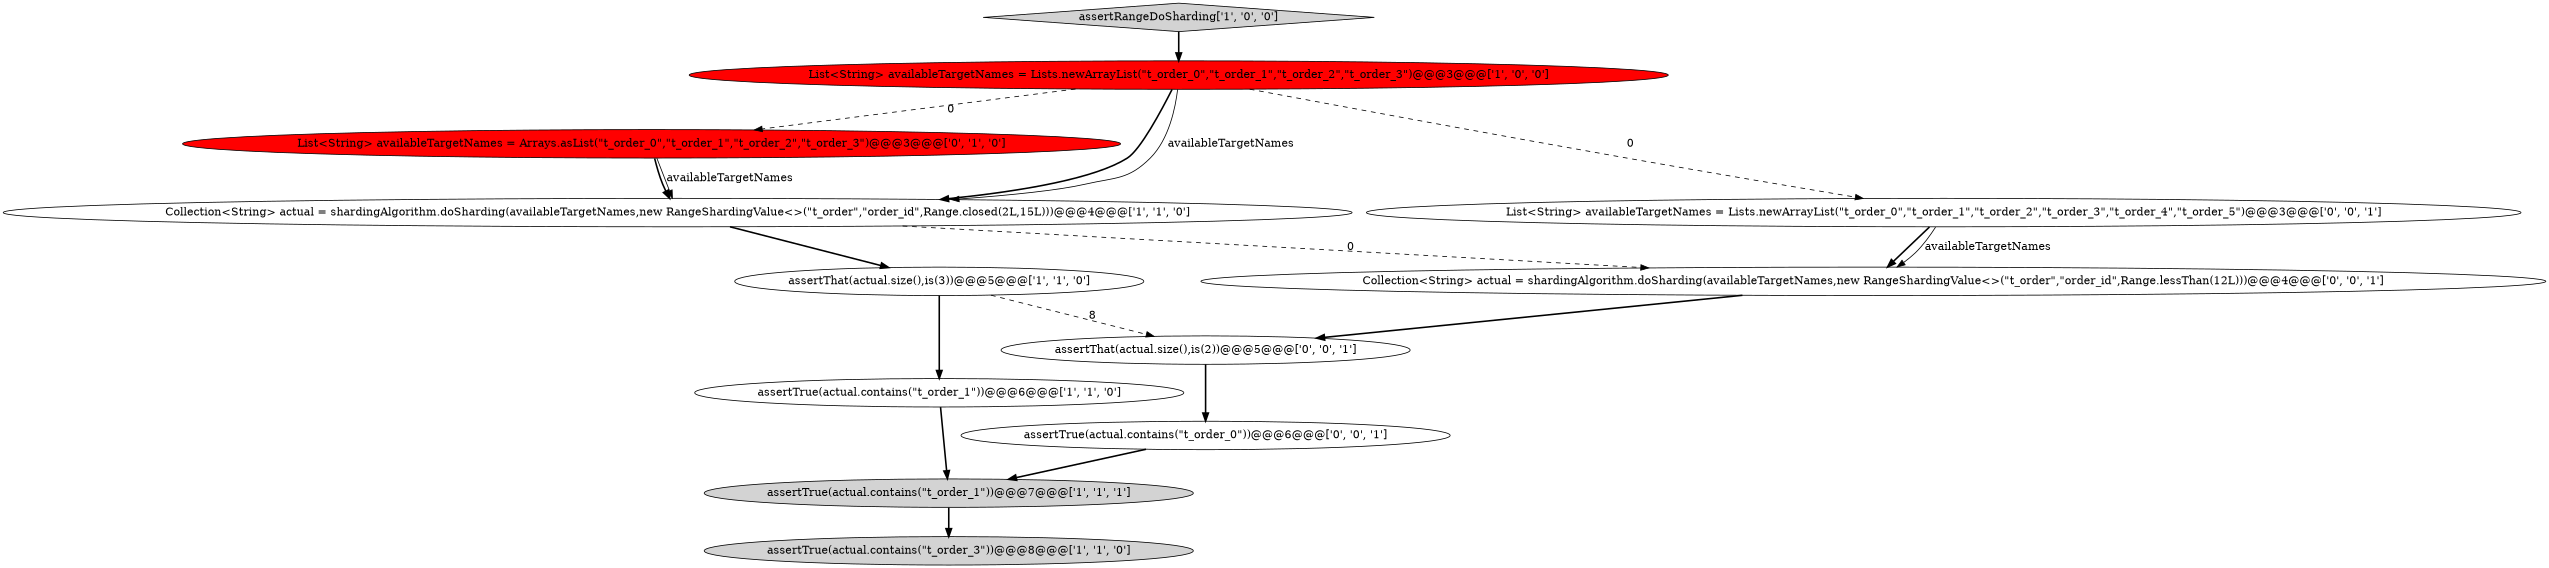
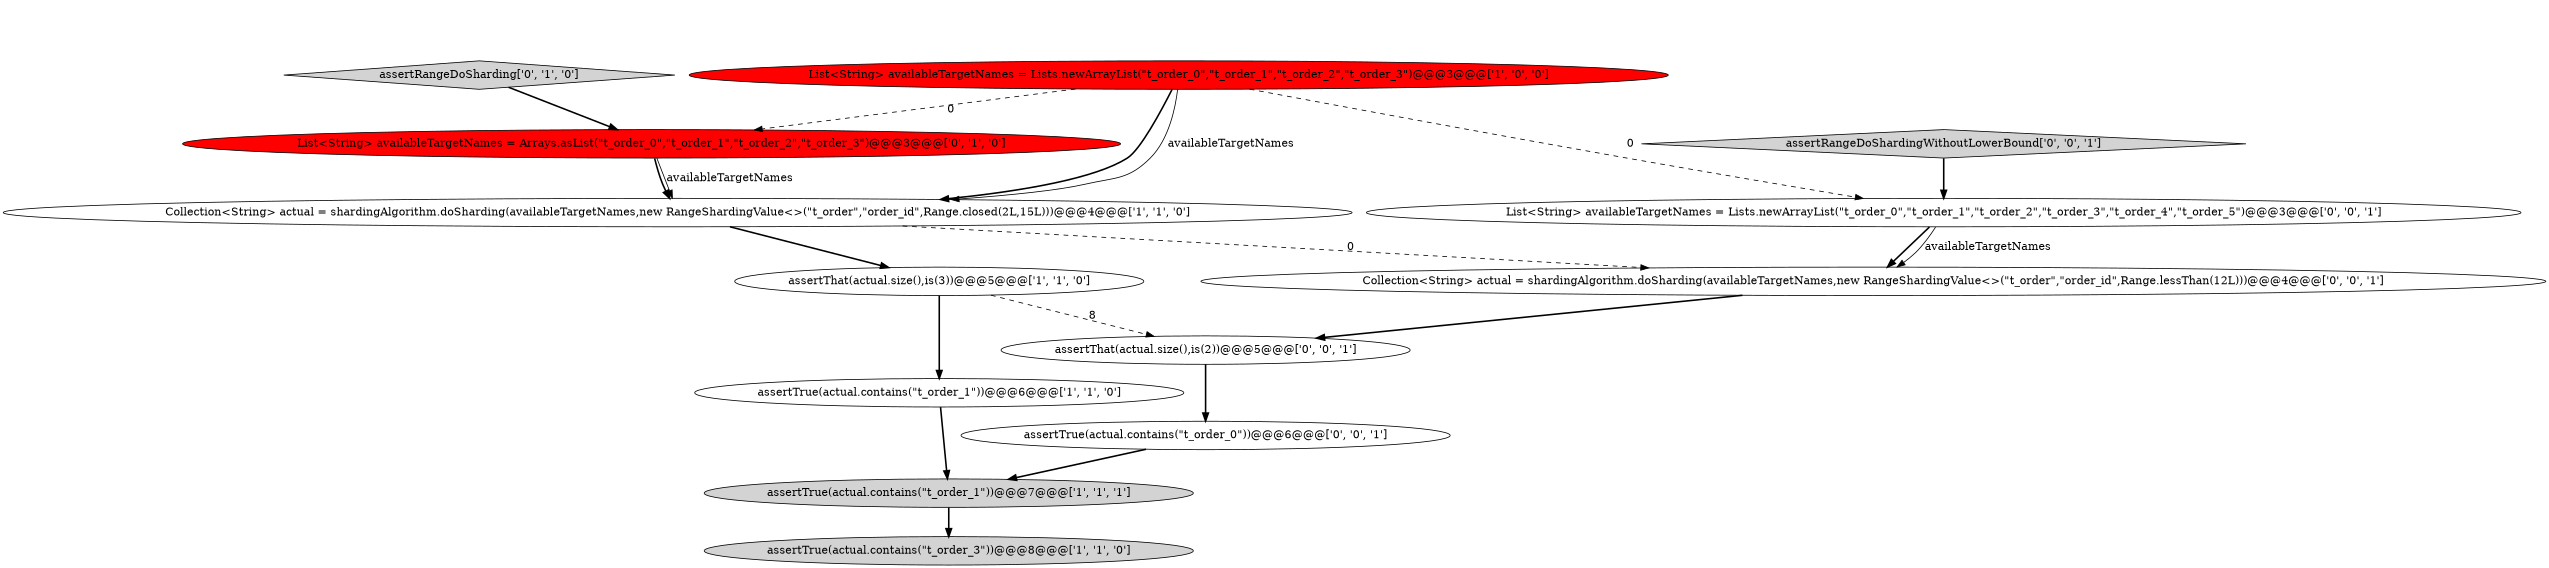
node "assertRangeDoSharding['1', '0', '0']": removed
node "assertRangeDoSharding['0', '1', '0']": added
node "assertRangeDoShardingWithoutLowerBound['0', '0', '1']": added
